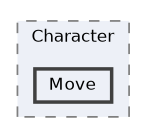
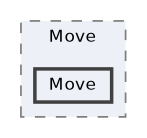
cluster "Character": label "Character" -> "Move"
